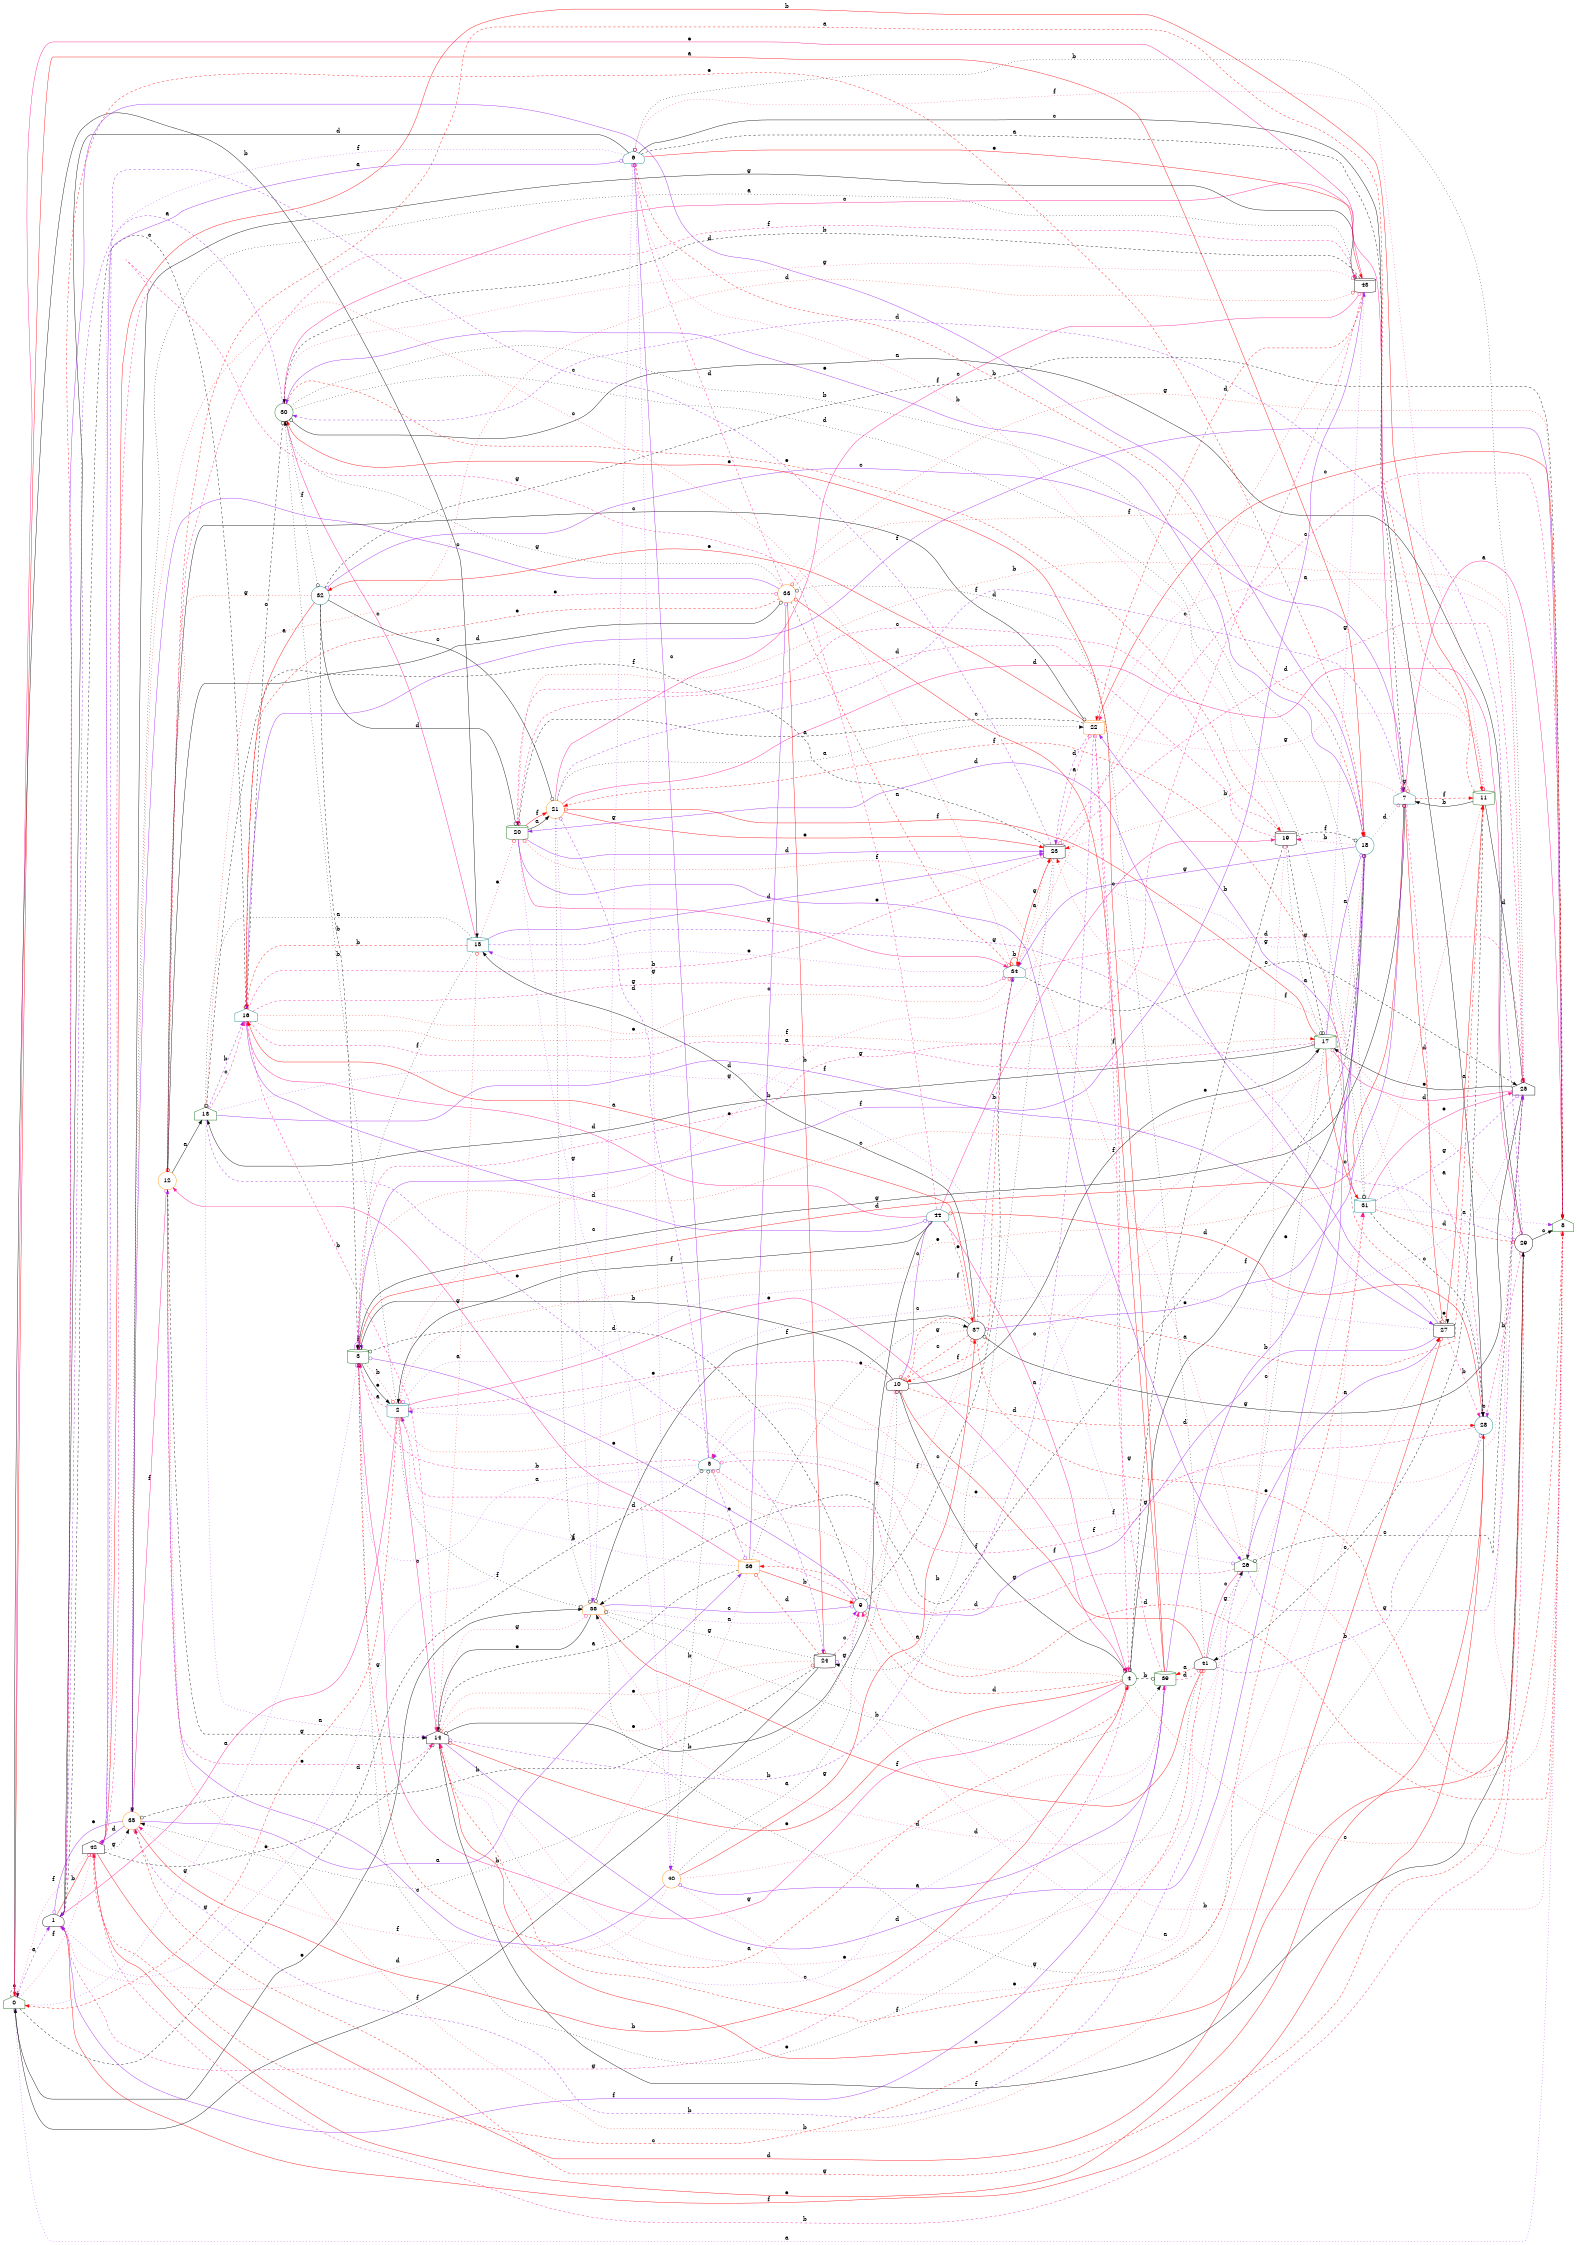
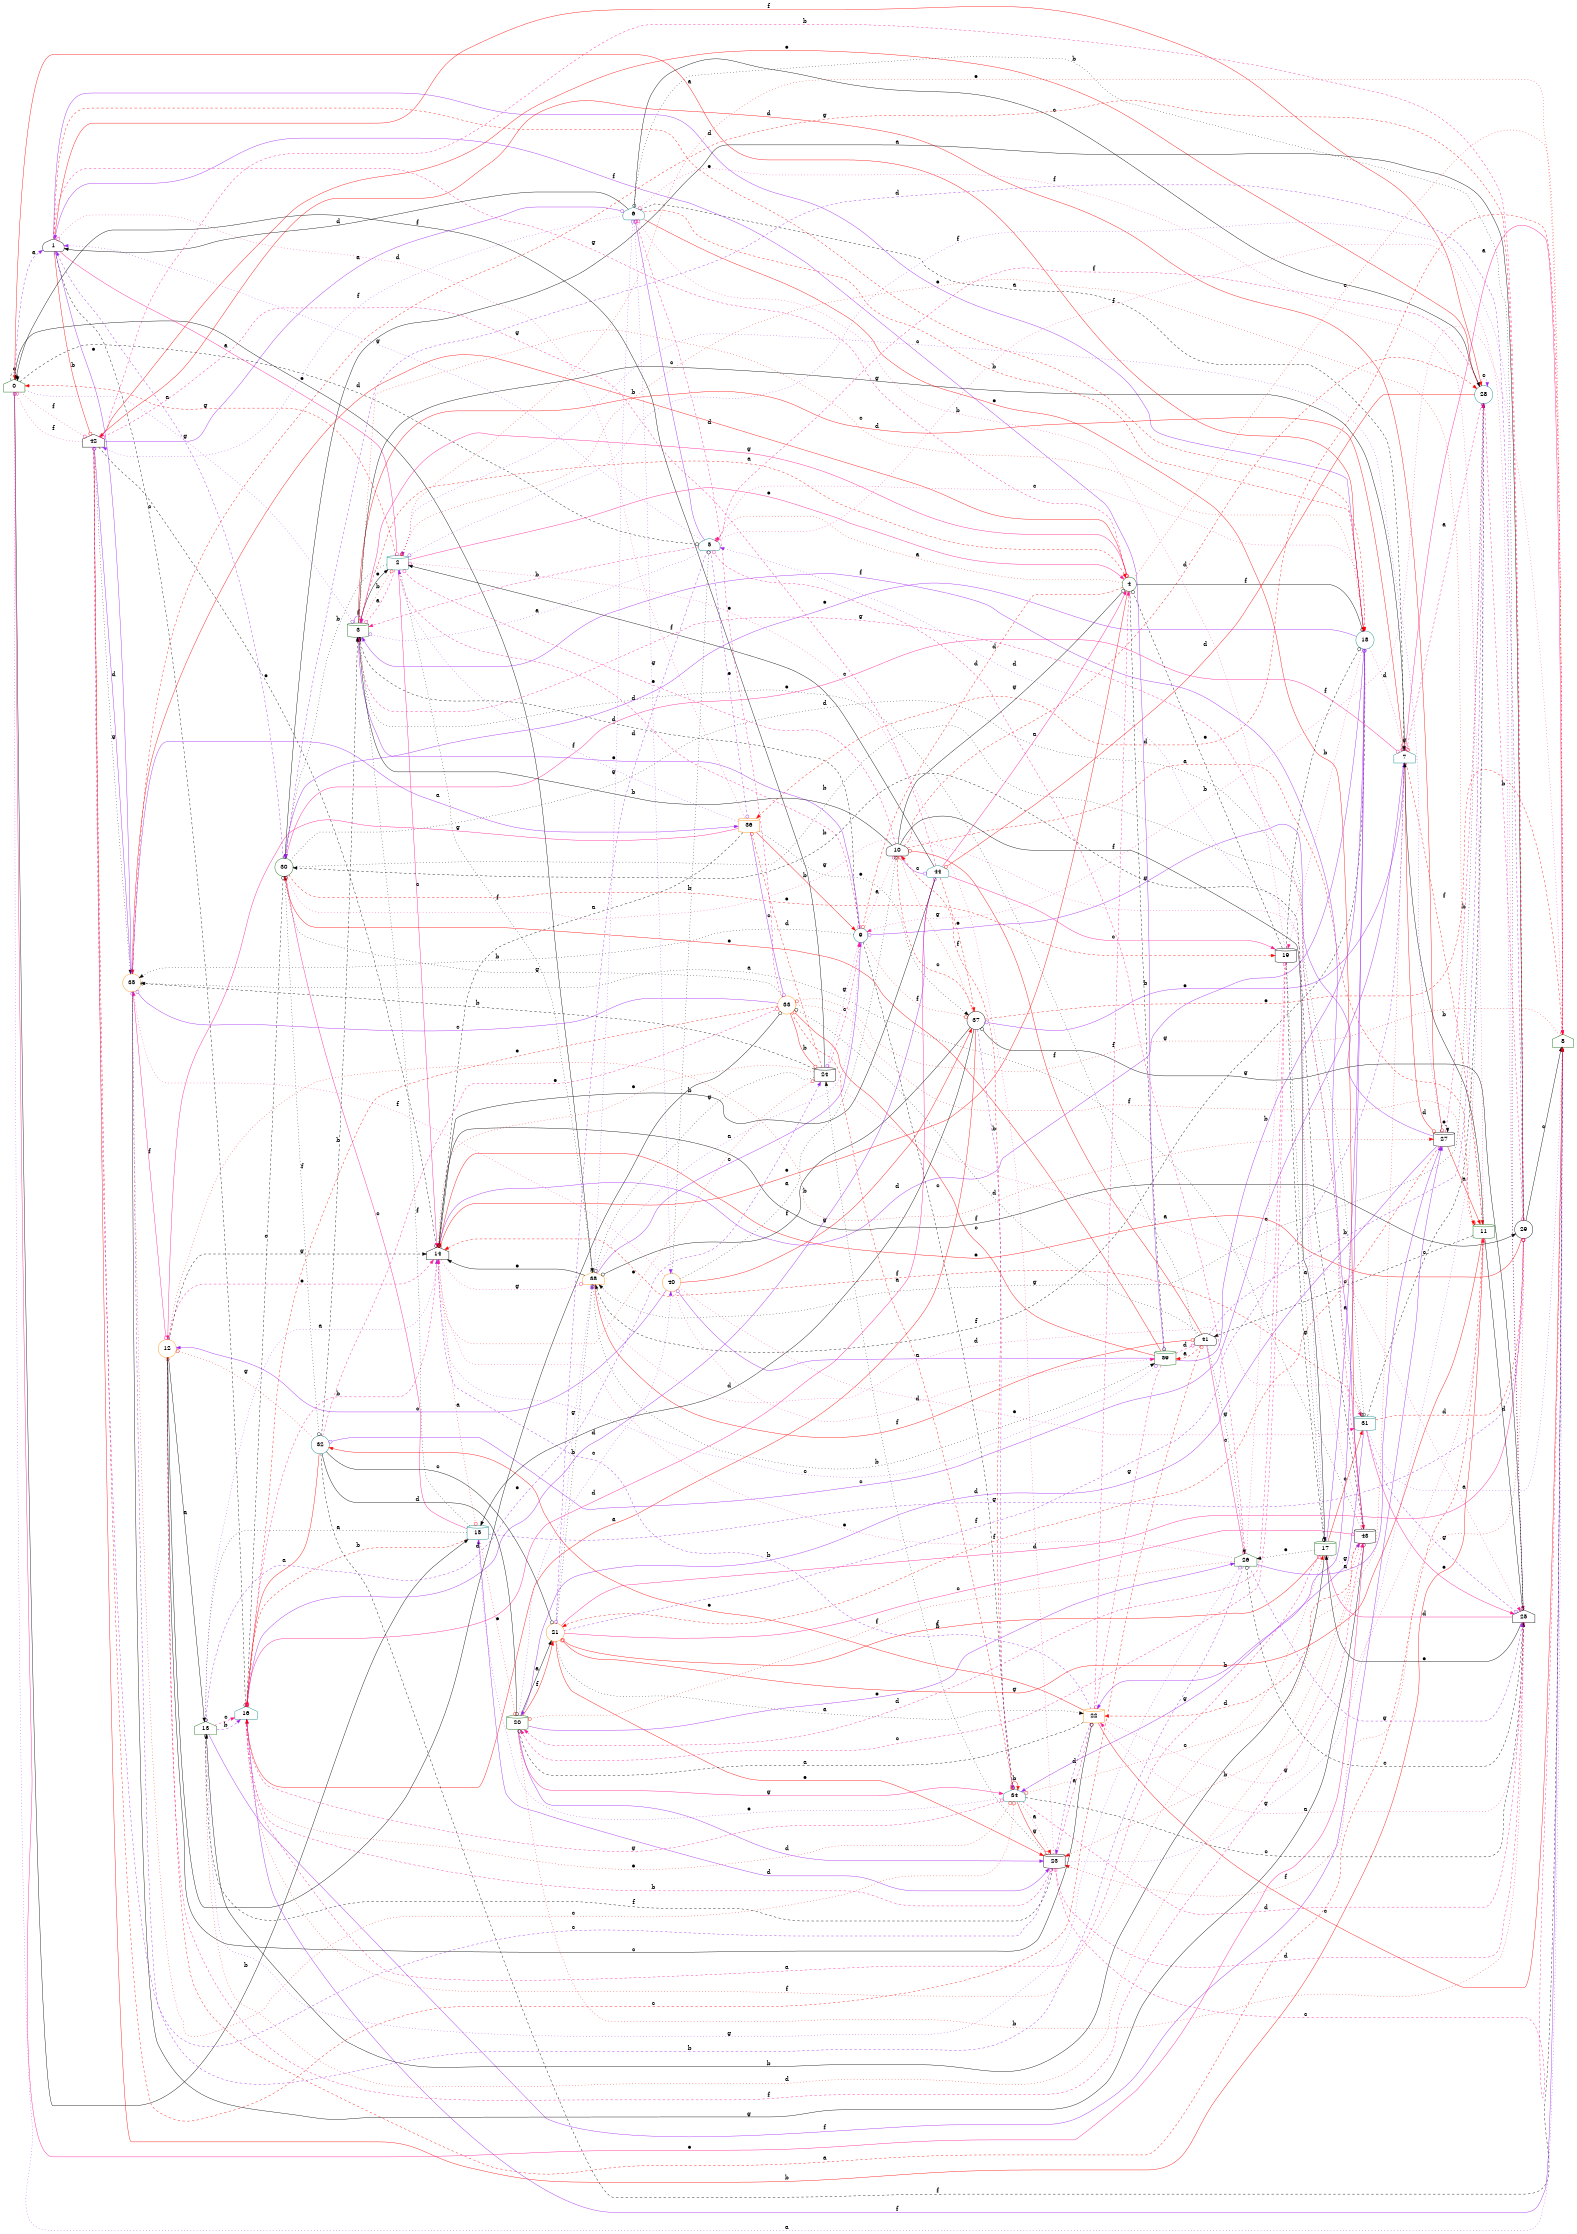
edge "11" -> "21": added, label "g"
